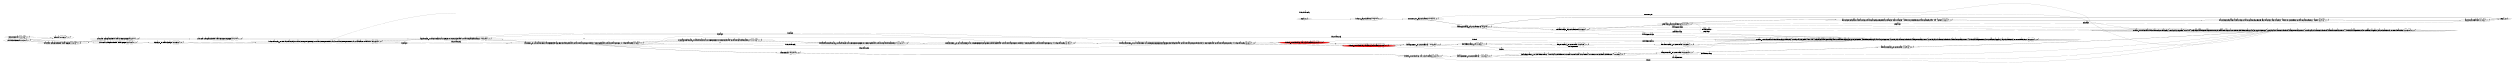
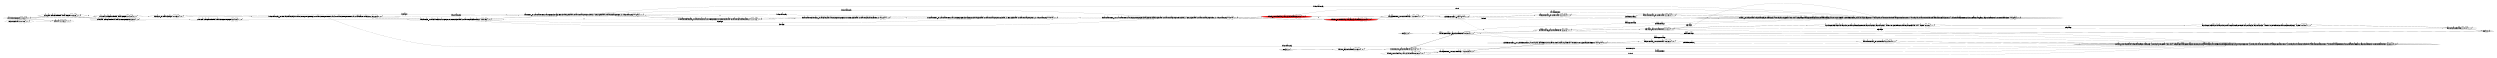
node "setUp['0', '1', '0']": added
node "loadQueuePeon.start()@@@19@@@['0', '0', '1']": removed
